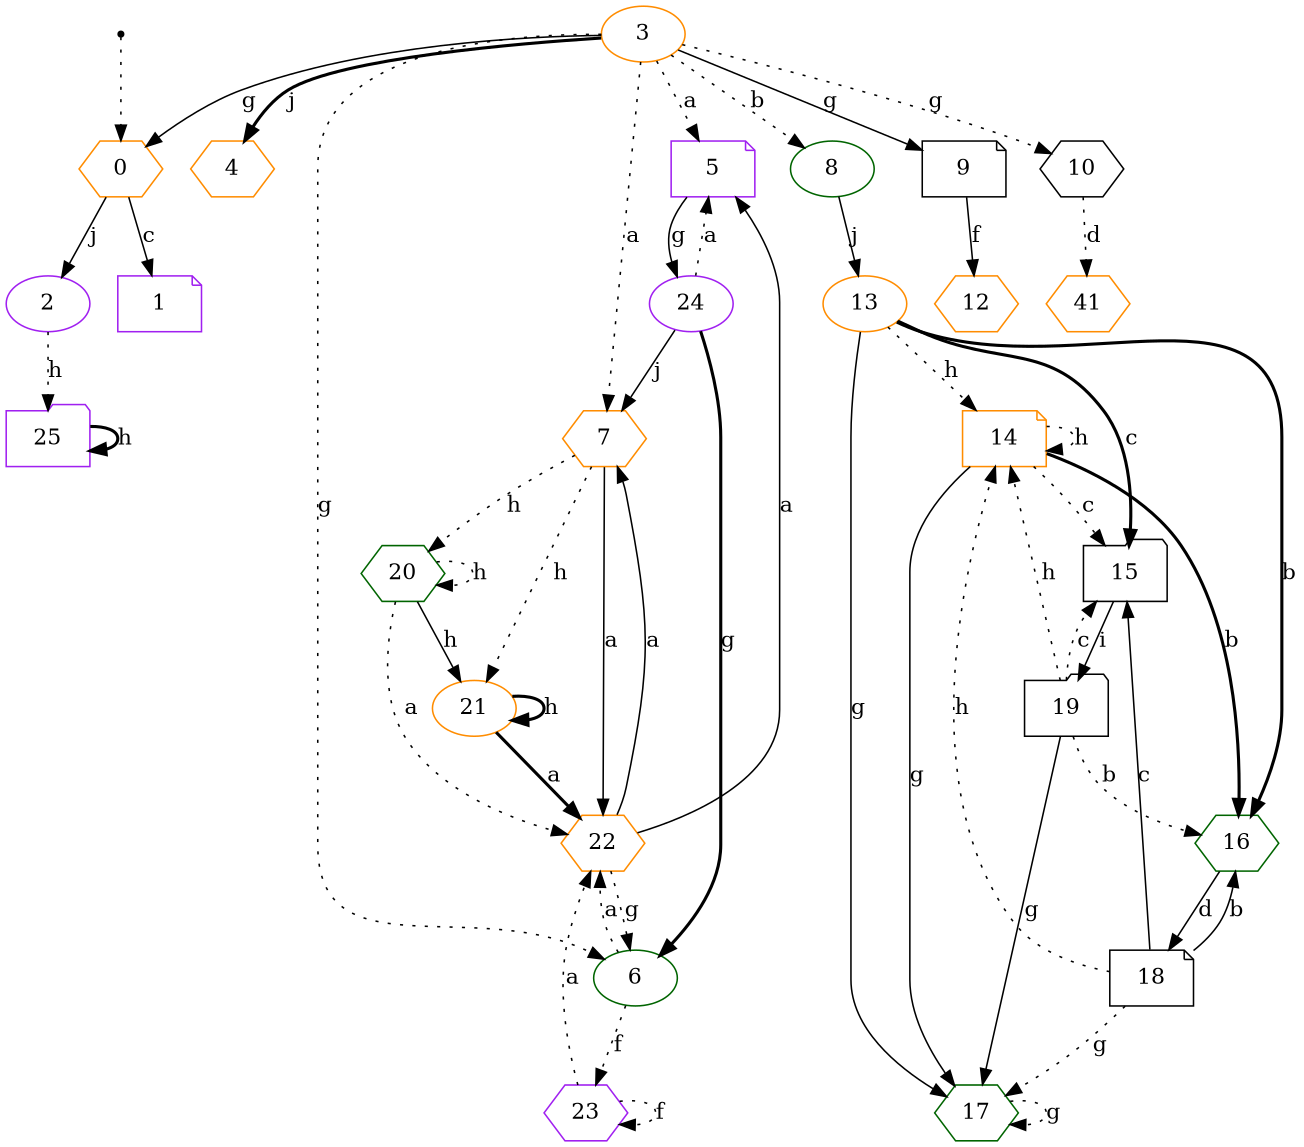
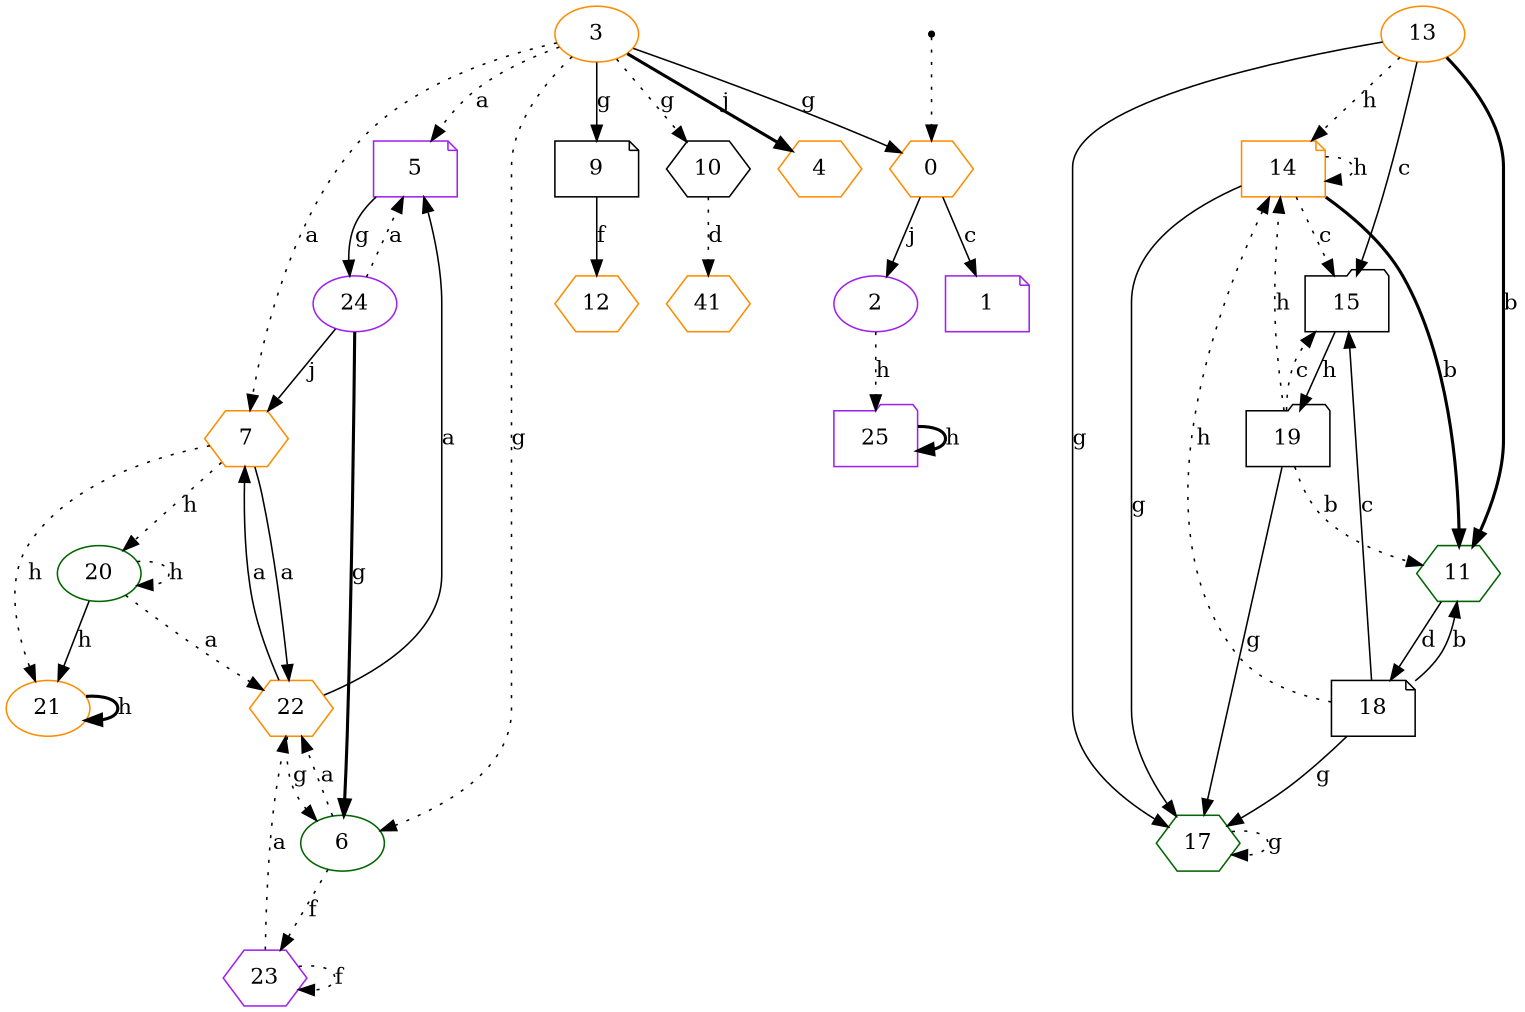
node "8": removed
edge "13" -> "15": style bold -> solid
node "20": shape hexagon -> ellipse
edge "15" -> "19": label "i" -> "h"
edge "21" -> "22": removed, label "a"
node "16": label "16" -> "11"
edge "18" -> "17": style dotted -> solid
